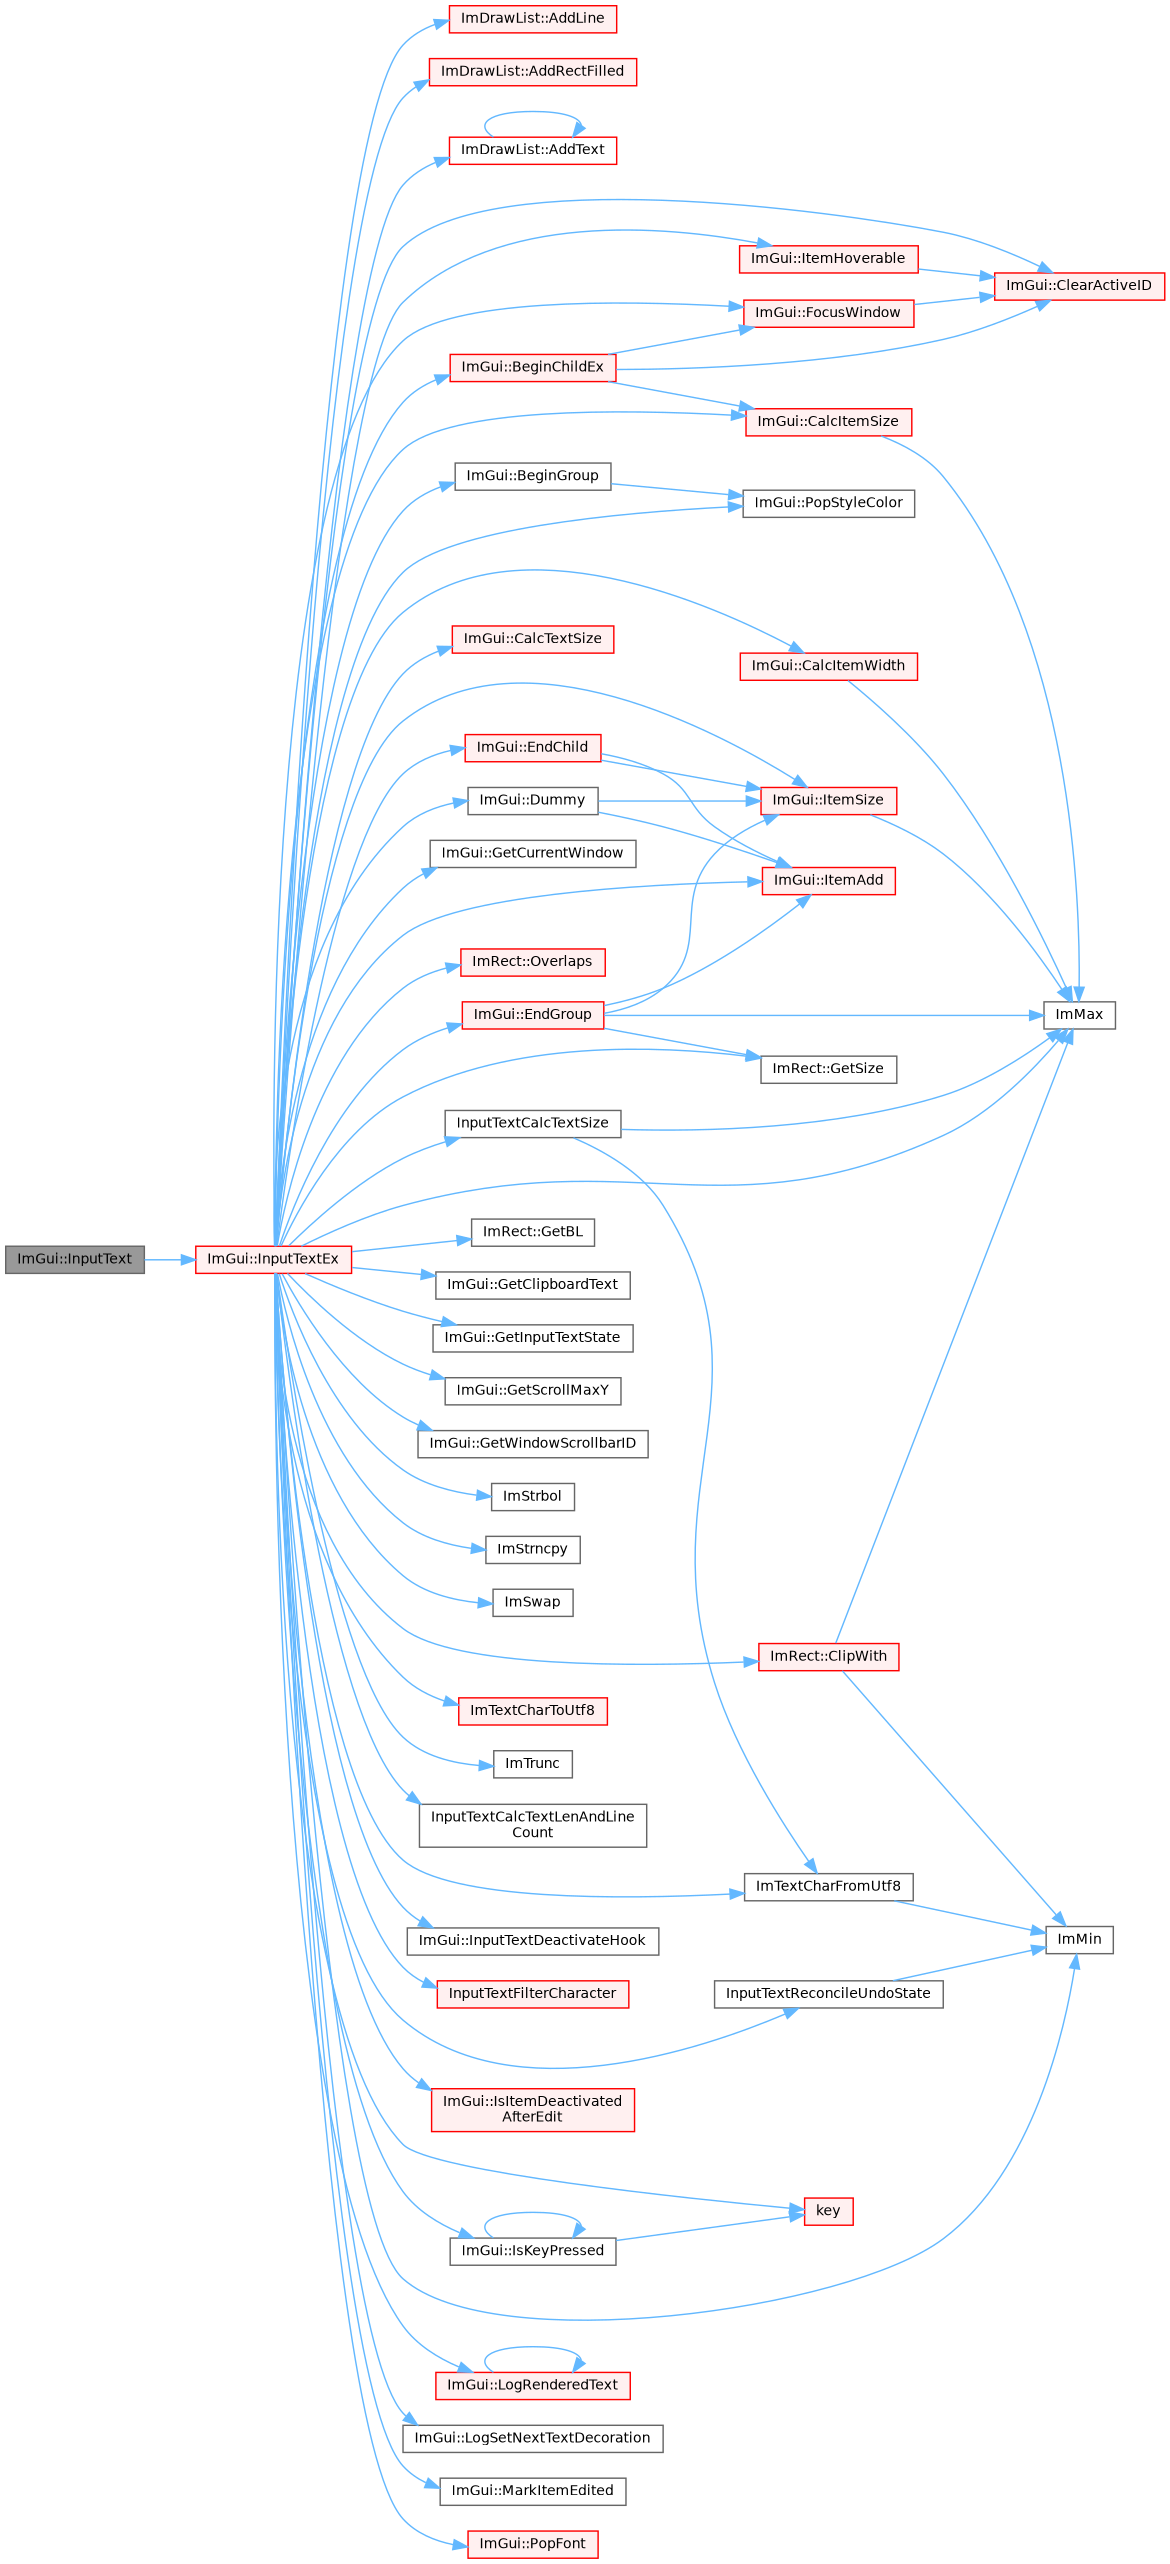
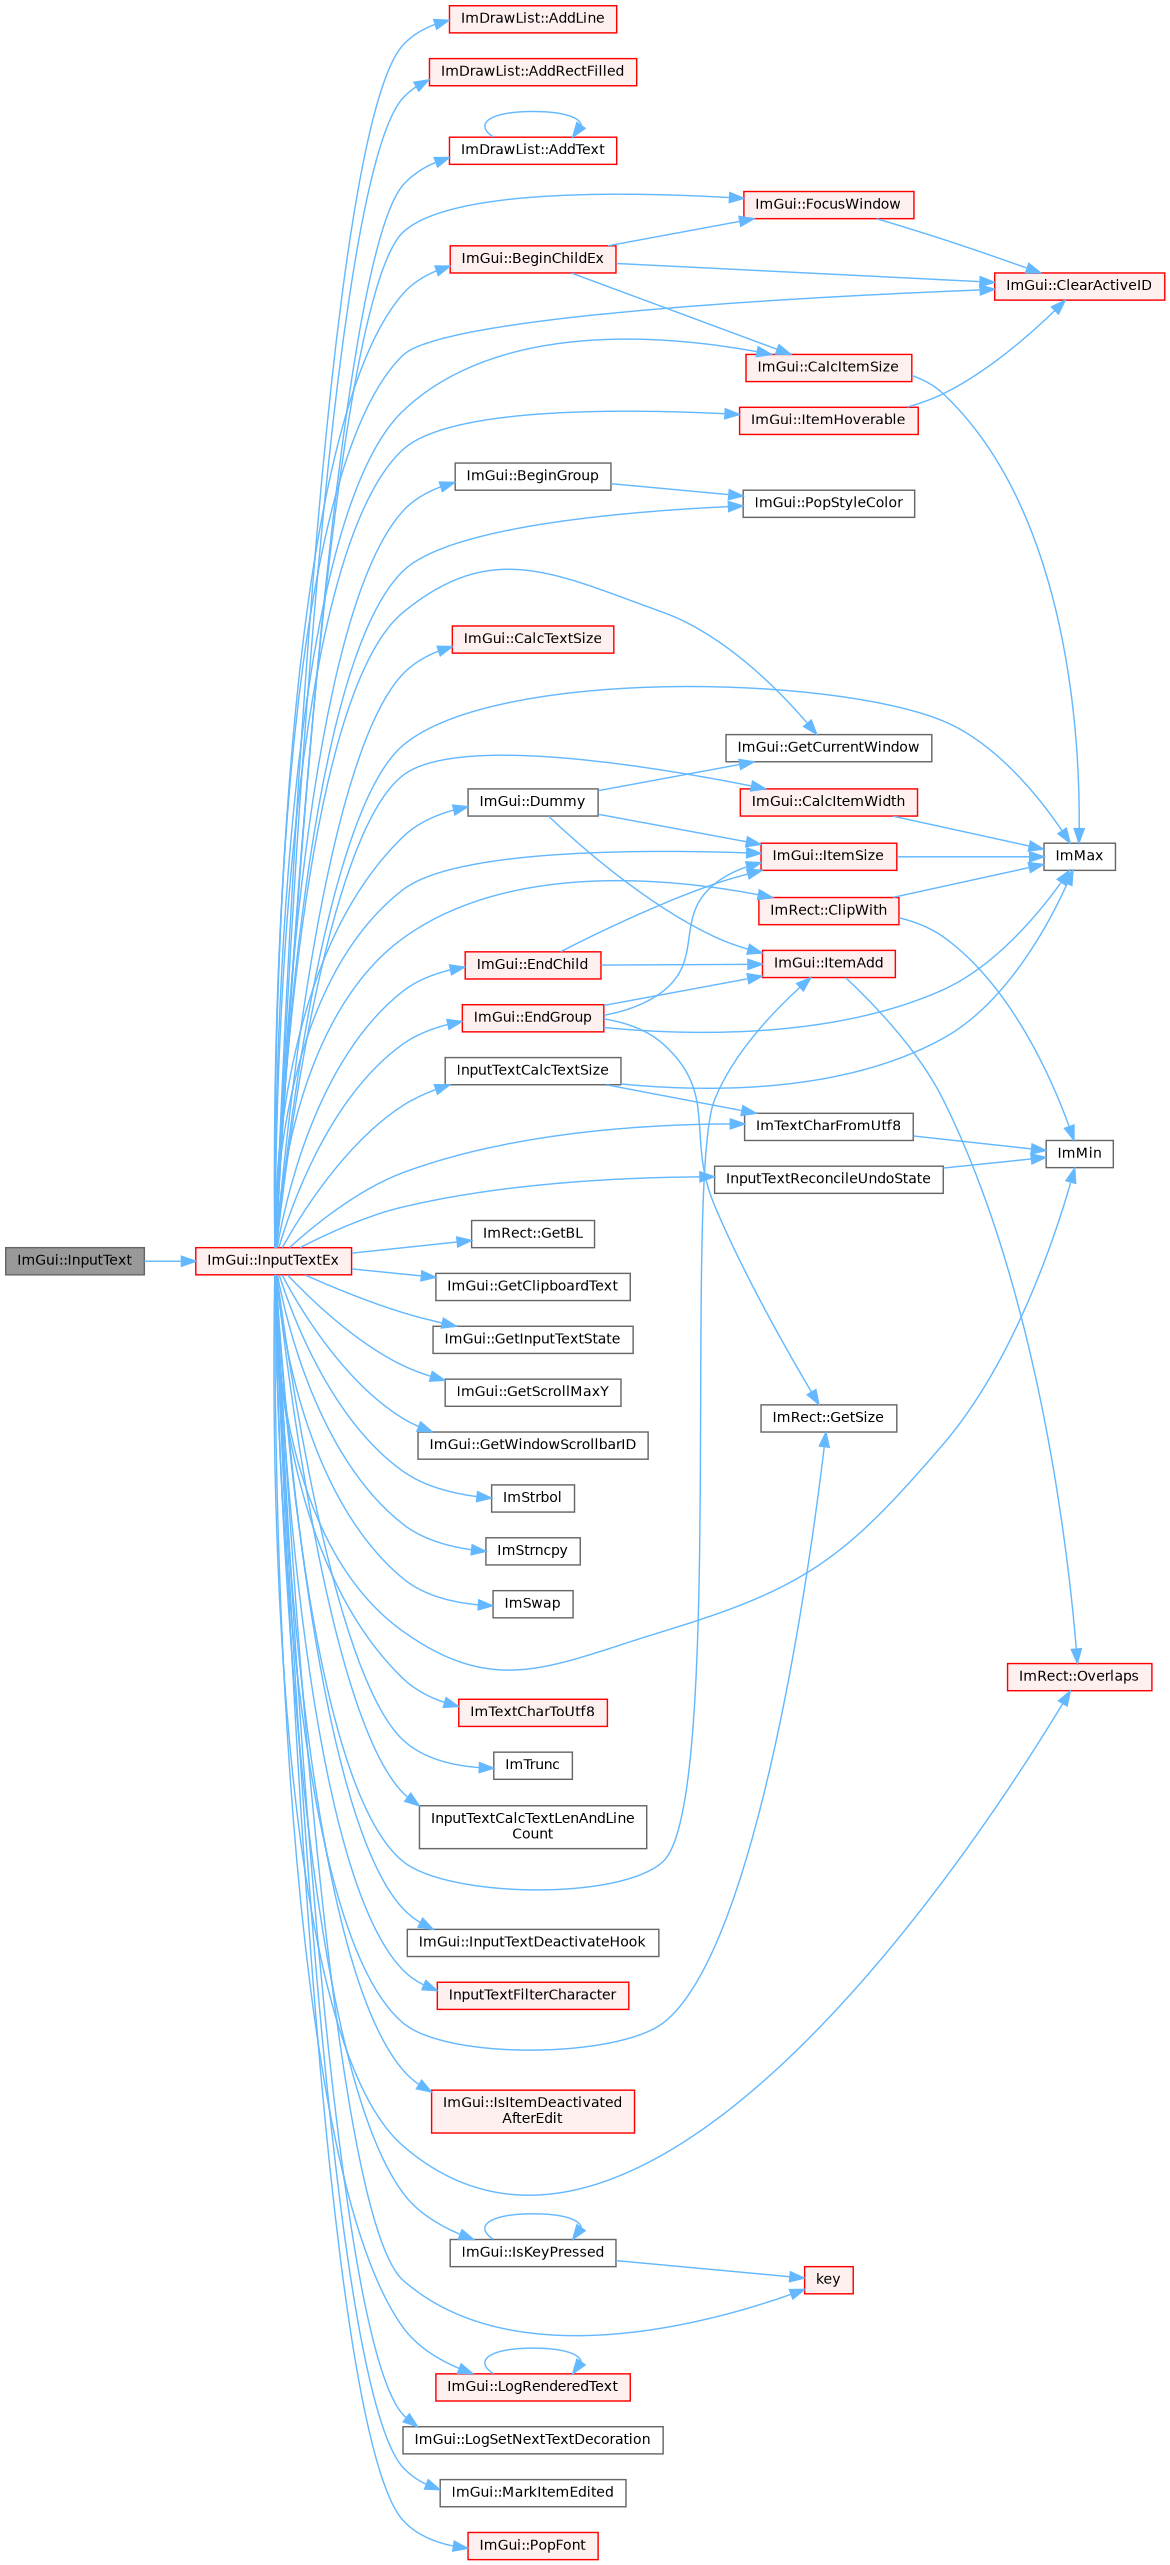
edge "ImGui::Dummy" -> "ImGui::GetCurrentWindow": added
edge "ImGui::ItemAdd" -> "ImRect::Overlaps": added
